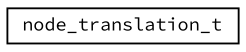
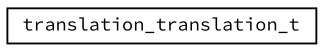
node "node_translation_t": label "node_translation_t" -> "translation_translation_t"
